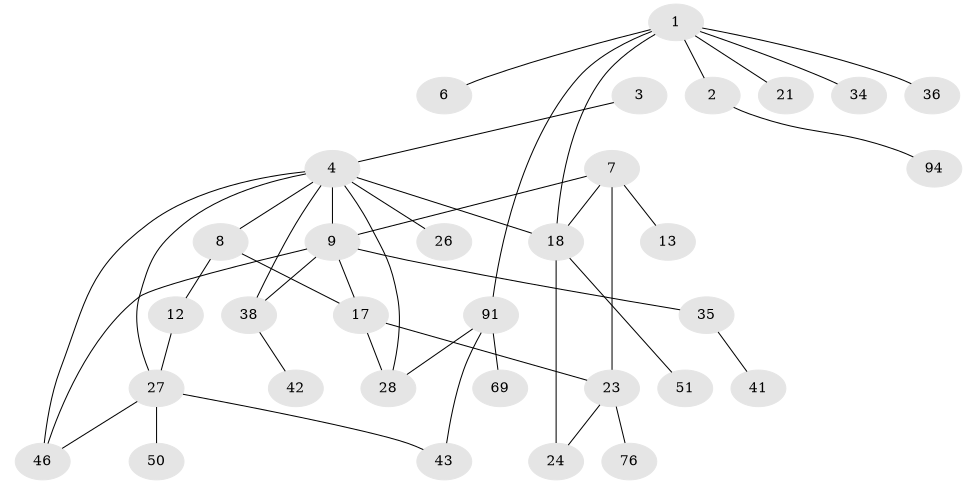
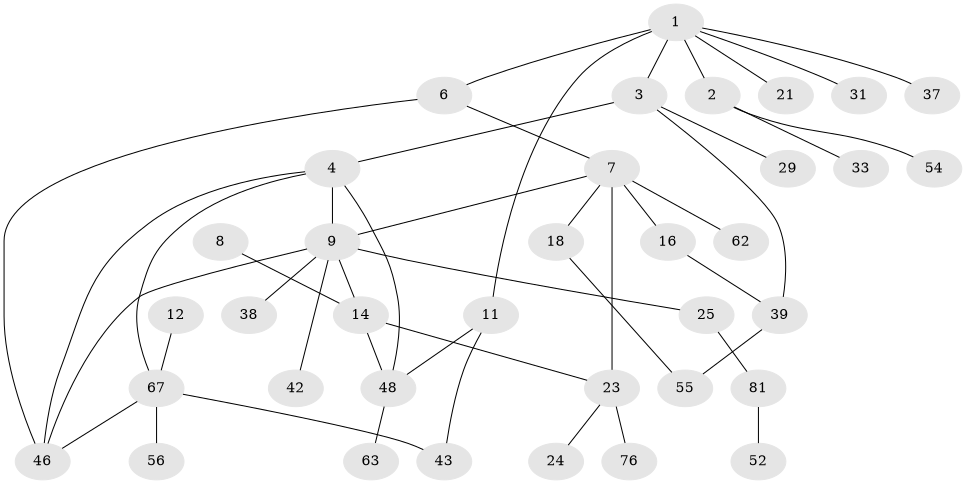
node "34": label "34" -> "31"
node "36": label "36" -> "37"
edge "1" -- "18": now "1" -- "3"
edge "6" -- "7": added
edge "6" -- "46": added
node "29": added
node "33": added
node "94": label "94" -> "54"
edge "4" -- "8": removed
edge "4" -- "18": removed
edge "4" -- "38": removed
node "26": removed
node "13": label "13" -> "16"
node "62": added
edge "8" -- "12": removed
node "17": label "17" -> "14"
node "91": label "91" -> "11"
node "35": label "35" -> "25"
node "39": added
edge "38" -- "42": now "9" -- "42"
edge "18" -- "24": removed
node "27": label "27" -> "67"
node "28": label "28" -> "48"
node "69": removed
node "51": label "51" -> "55"
node "41": label "41" -> "81"
node "50": label "50" -> "56"
node "63": added
node "52": added
